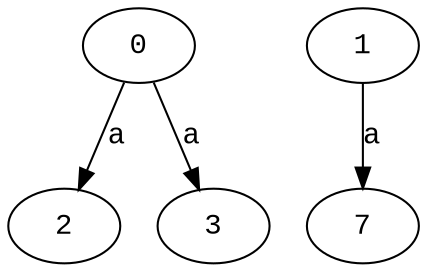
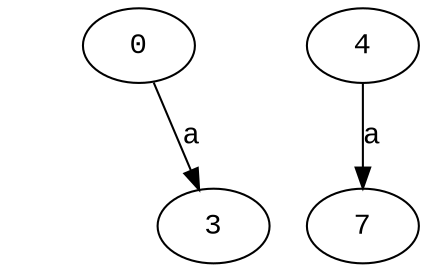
node "1": label "1" -> "4"
node "2": removed
